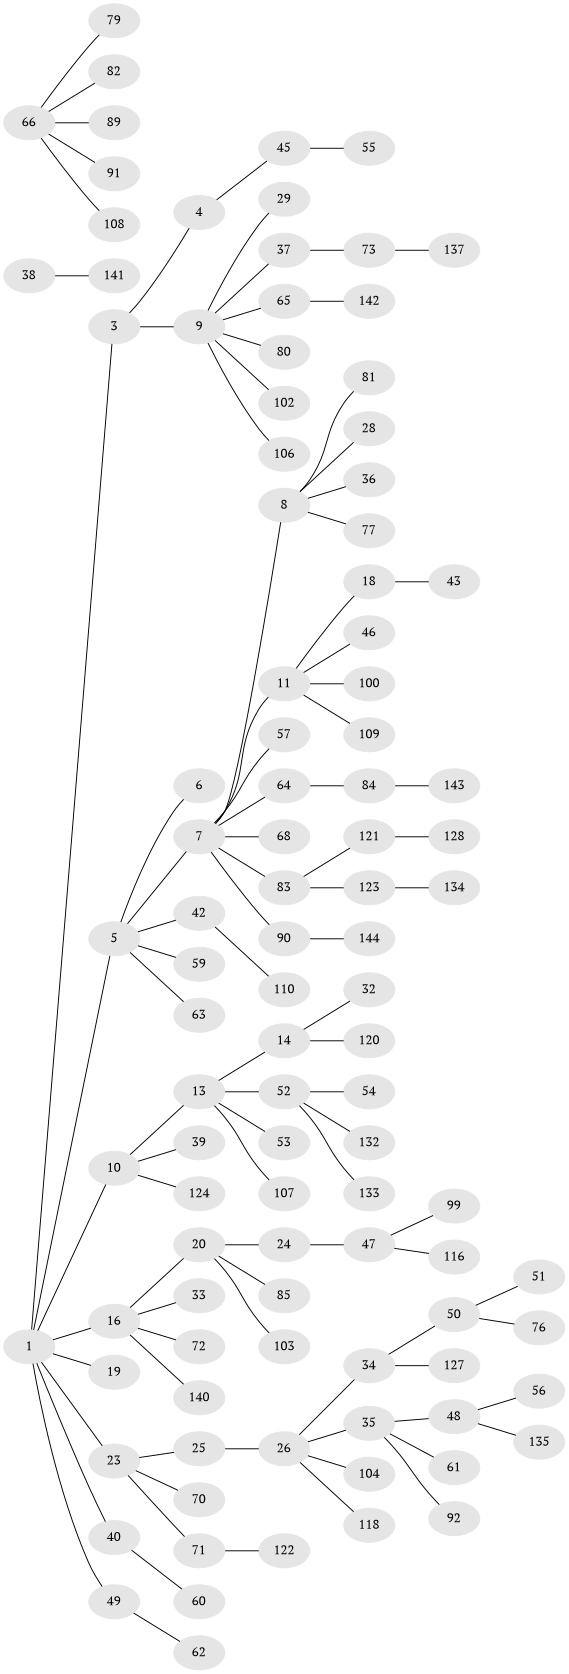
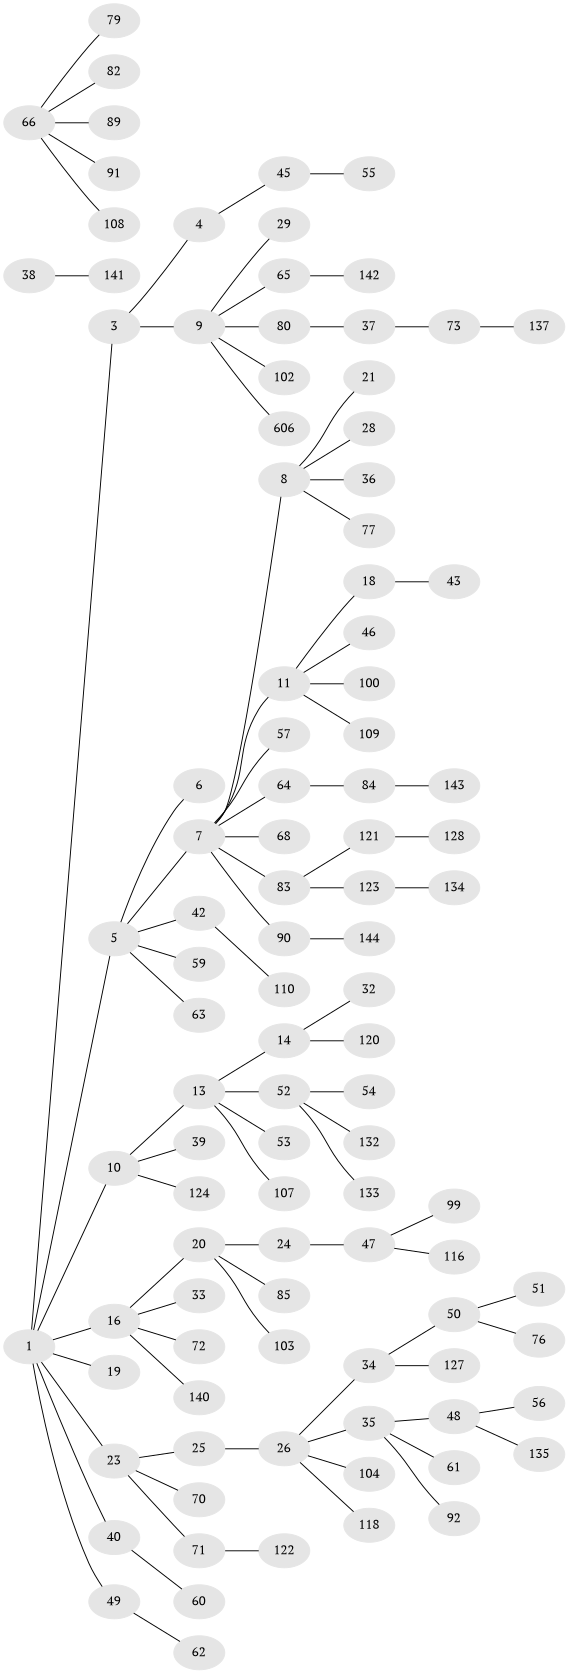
edge "37" -- "9": now "37" -- "80"
node "81": label "81" -> "21"
node "106": label "106" -> "606"
